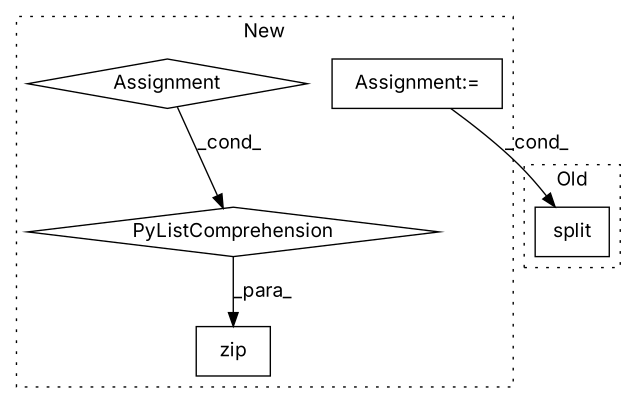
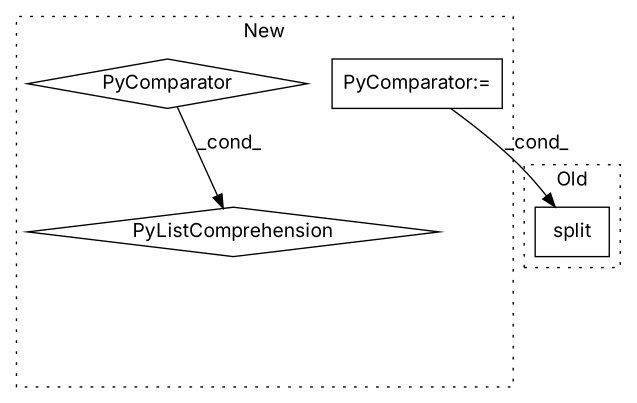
node "Assignment": label "Assignment" -> "PyComparator"
node "Assignment:=": label "Assignment:=" -> "PyComparator:="
node "zip": removed
